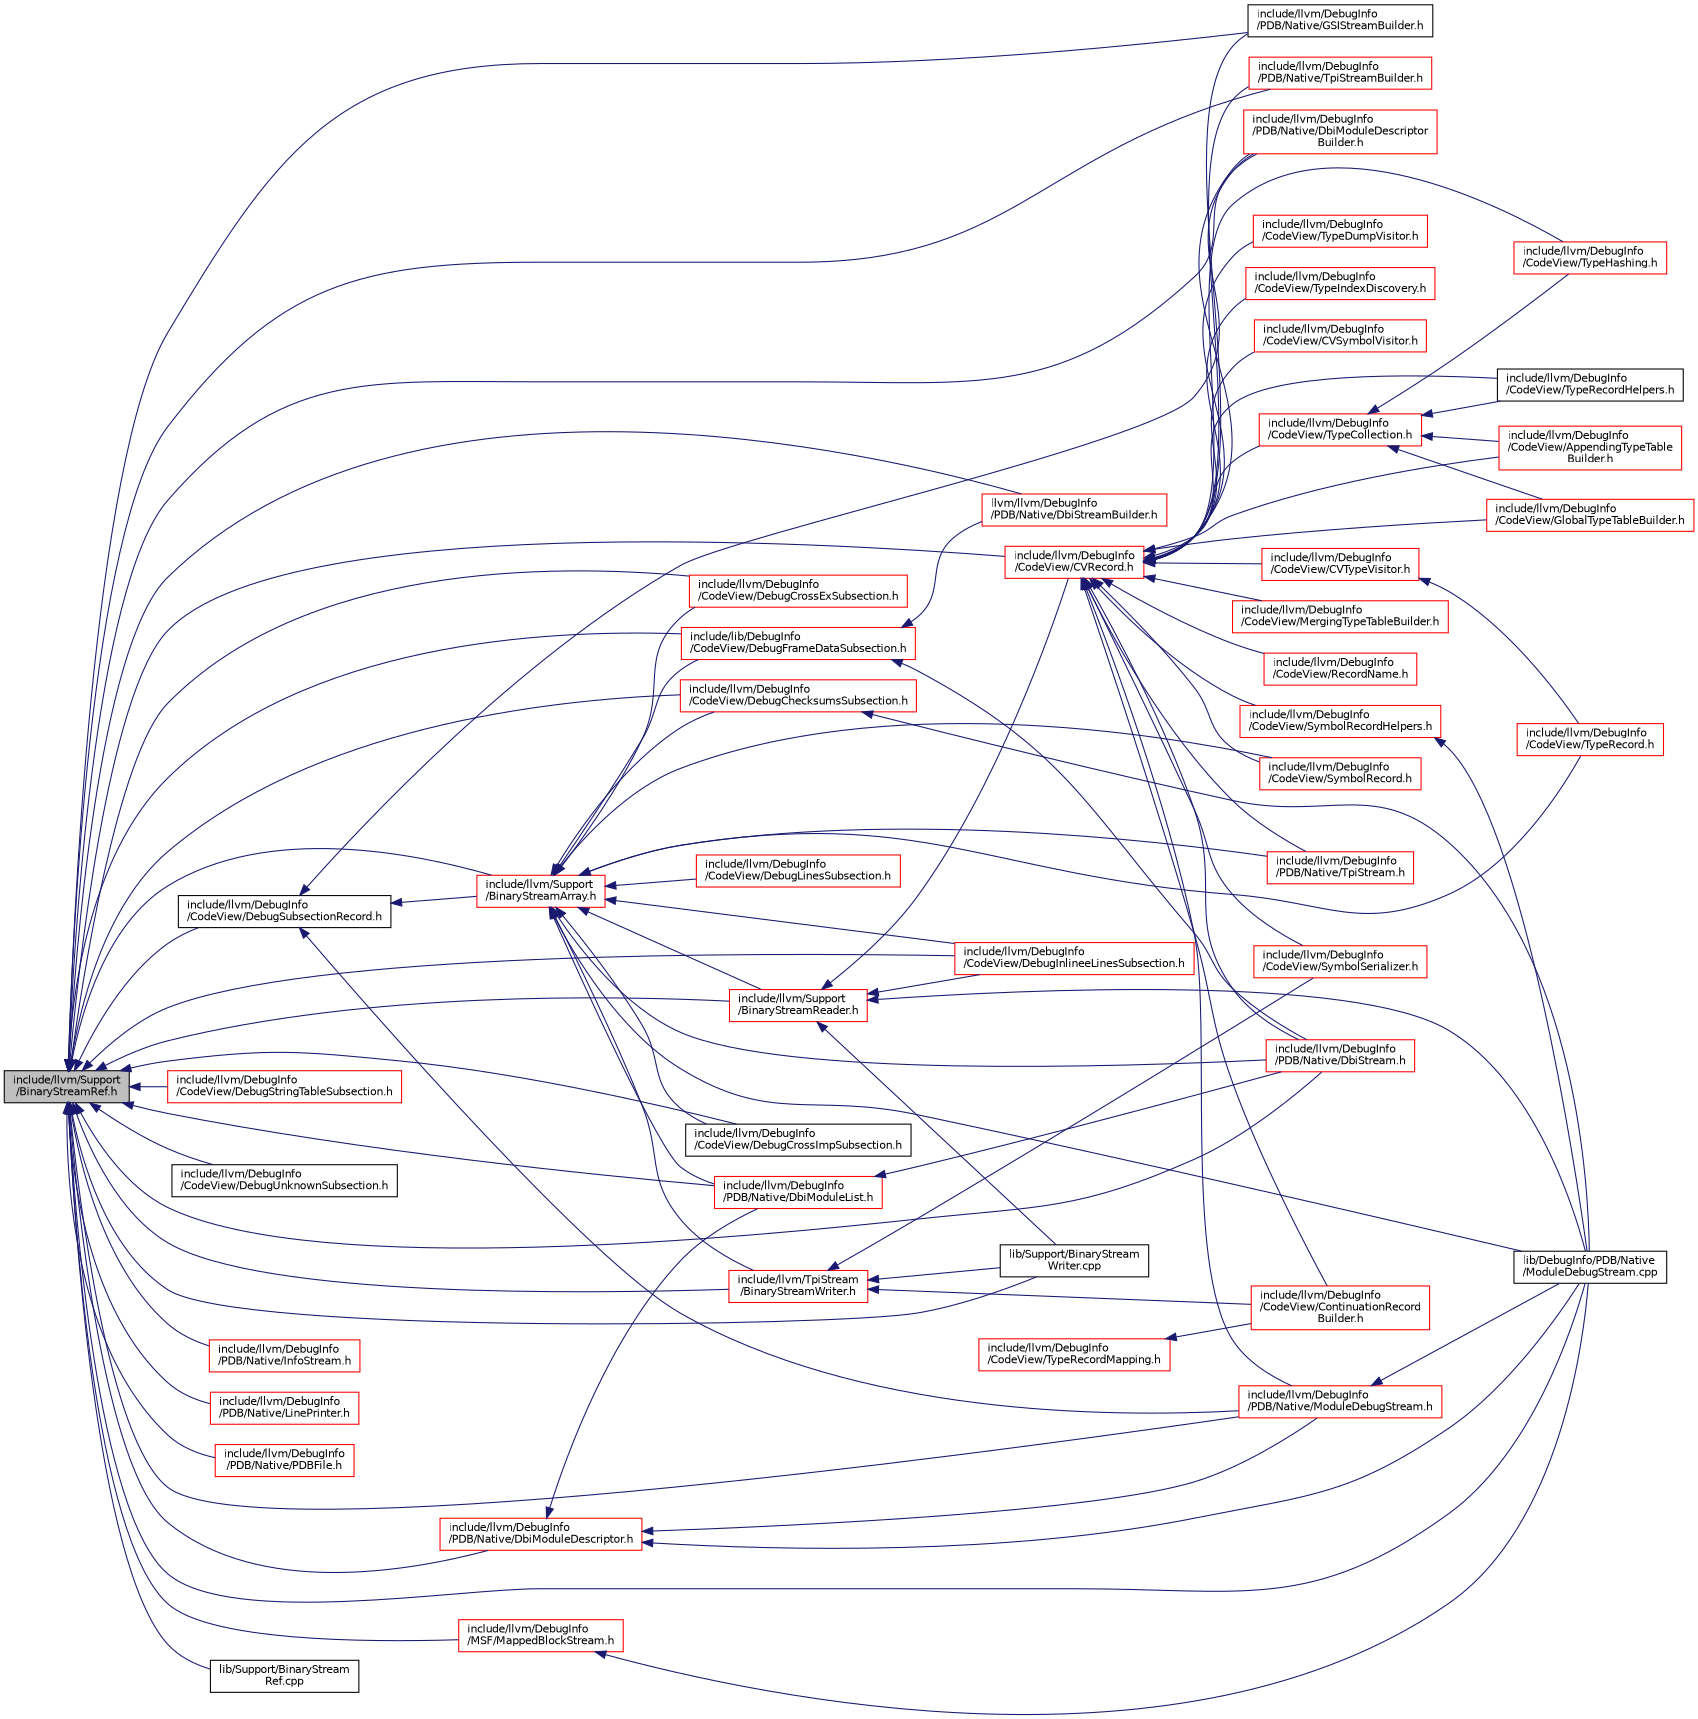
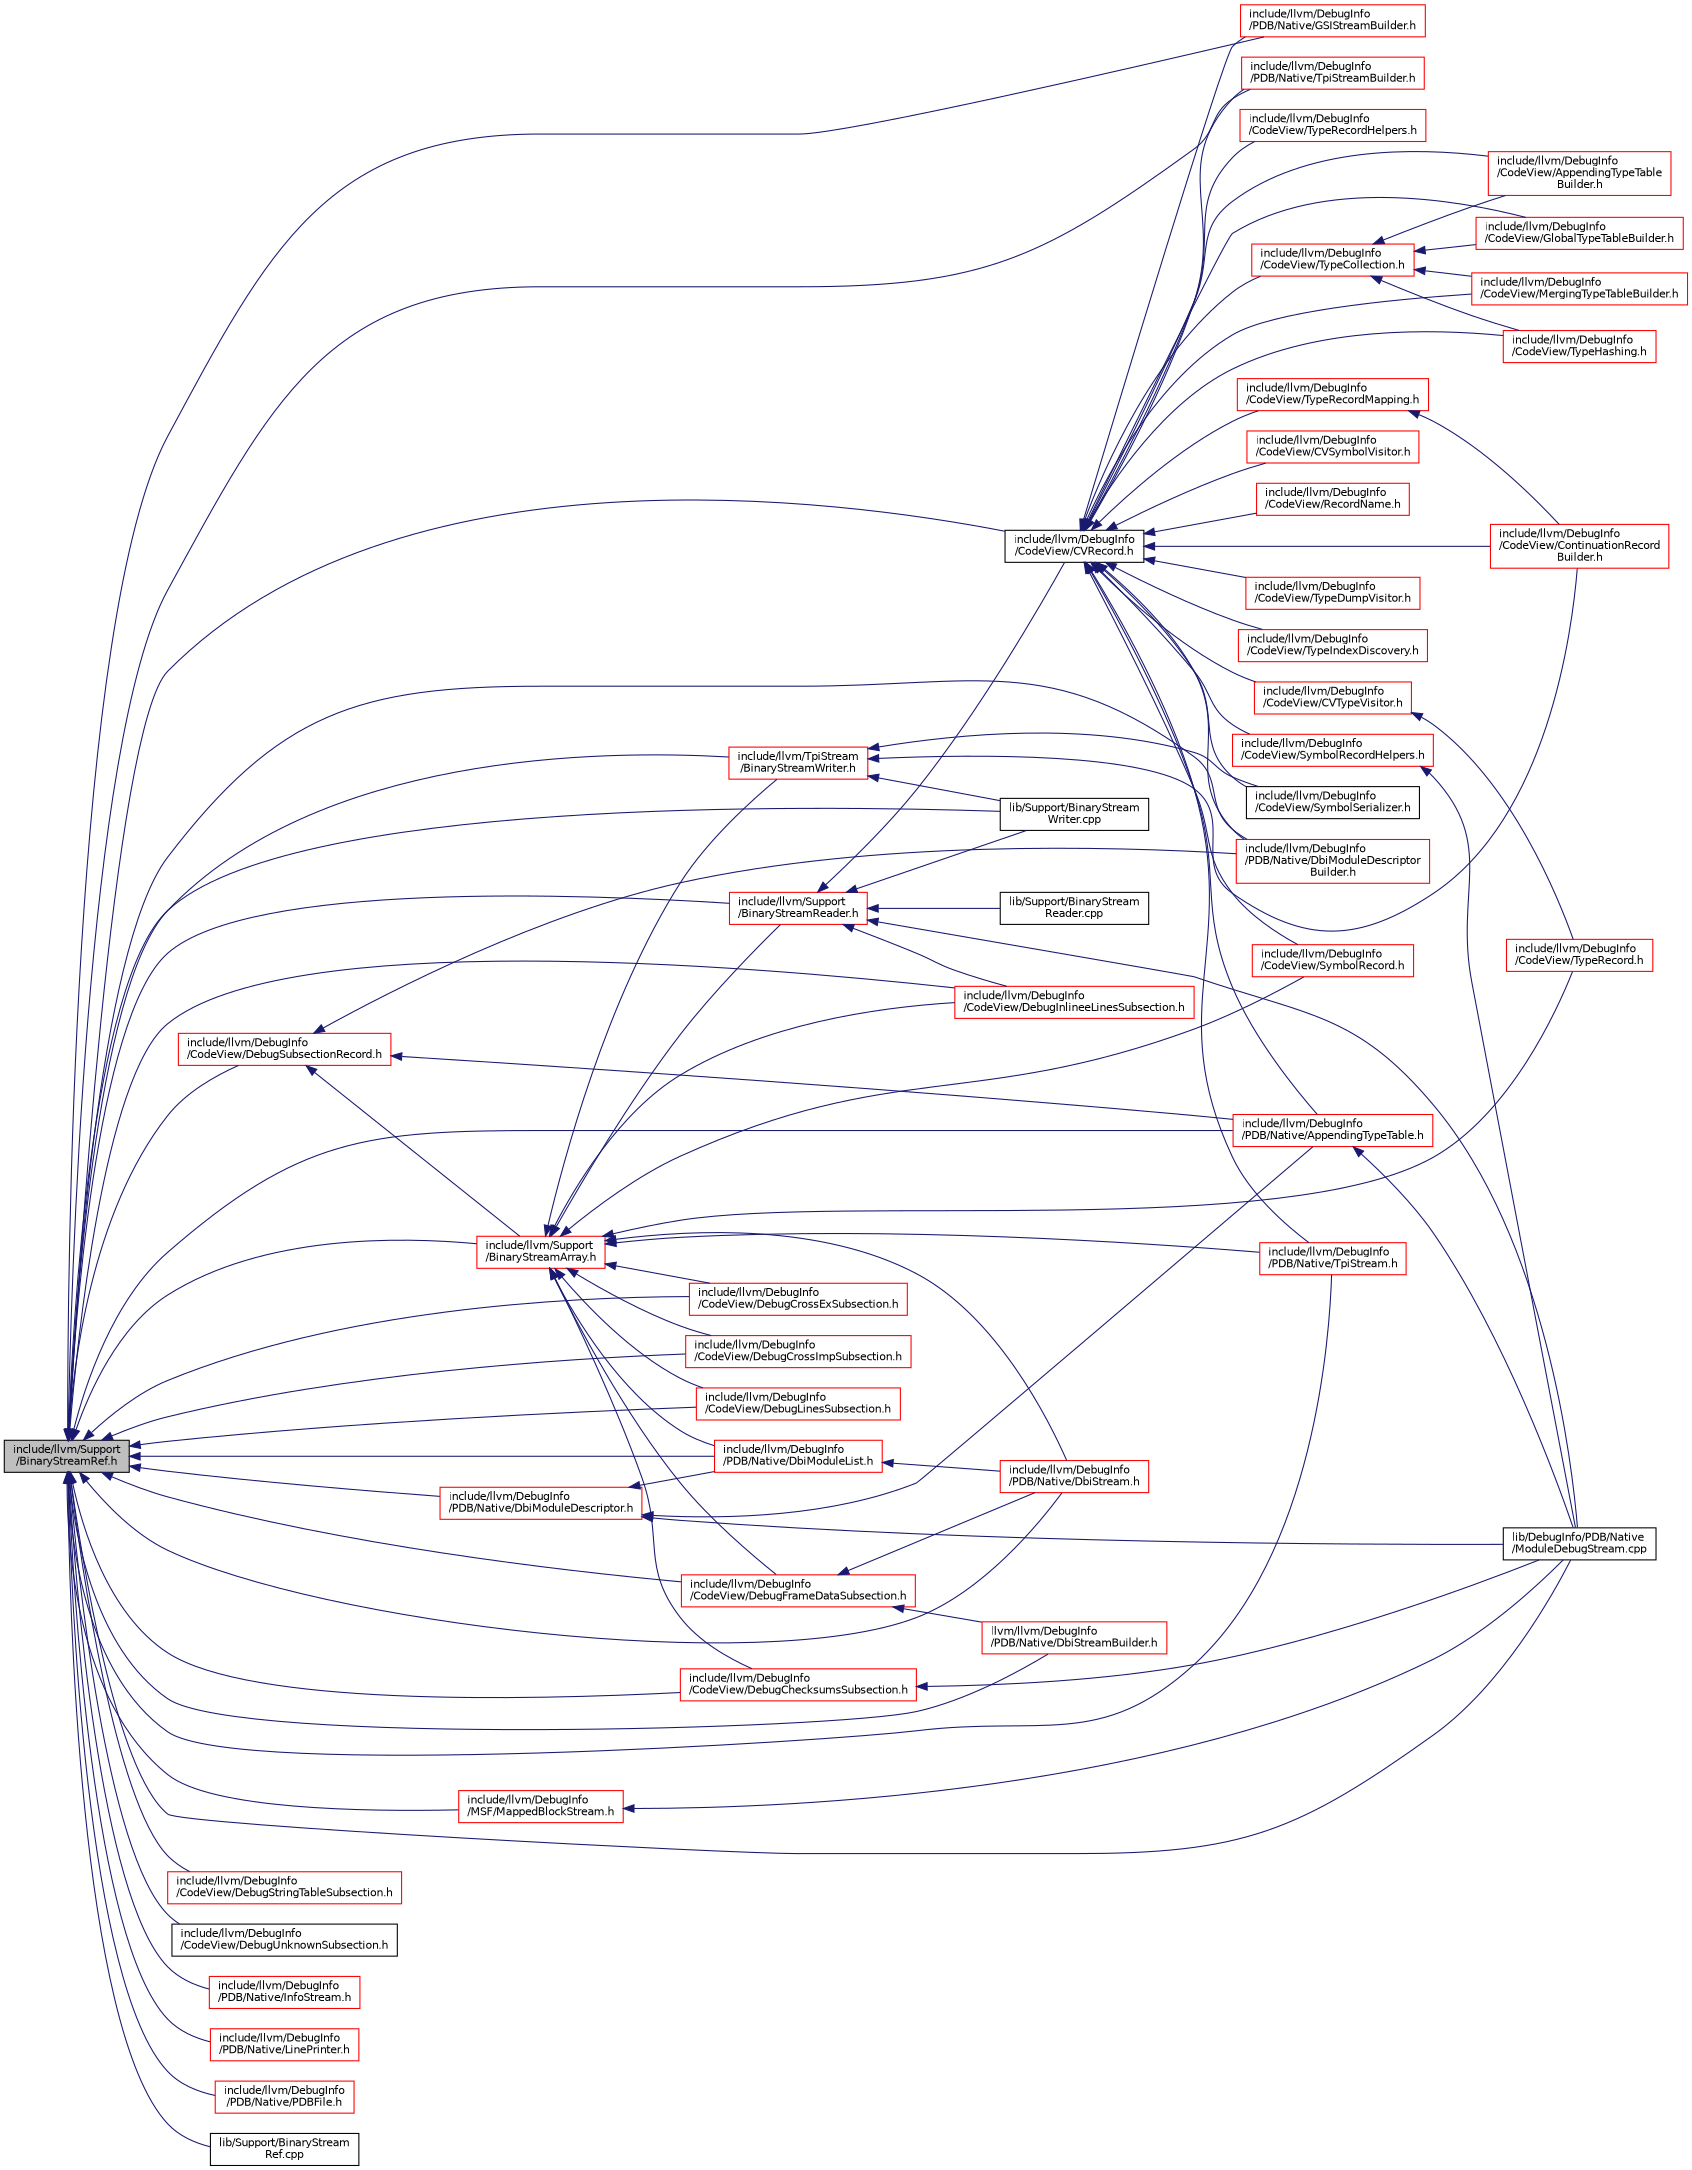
node "include/llvm/DebugInfo /PDB/Native/GSIStreamBuilder.h": color black -> red
node "include/llvm/DebugInfo /CodeView/TypeRecordHelpers.h": color black -> red
edge "include/llvm/DebugInfo /CodeView/TypeRecordHelpers.h" -> "include/llvm/DebugInfo /CodeView/TypeCollection.h": now "include/llvm/DebugInfo /CodeView/MergingTypeTableBuilder.h" -> "include/llvm/DebugInfo /CodeView/TypeCollection.h"
node "include/llvm/DebugInfo /CodeView/CVRecord.h": color red -> black
node "include/lib/DebugInfo /CodeView/DebugFrameDataSubsection.h": label "include/lib/DebugInfo /CodeView/DebugFrameDataSubsection.h" -> "include/llvm/DebugInfo /CodeView/DebugFrameDataSubsection.h"
edge "include/llvm/DebugInfo /PDB/Native/DbiStream.h" -> "include/llvm/DebugInfo /CodeView/CVRecord.h": now "include/llvm/DebugInfo /CodeView/TypeRecordMapping.h" -> "include/llvm/DebugInfo /CodeView/CVRecord.h"
node "lib/Support/BinaryStream Reader.cpp": added
node "include/llvm/DebugInfo /CodeView/DebugSubsectionRecord.h": color black -> red
node "include/llvm/DebugInfo /CodeView/SymbolSerializer.h": color red -> black
edge "lib/DebugInfo/PDB/Native /ModuleDebugStream.cpp" -> "include/llvm/Support /BinaryStreamArray.h": removed
node "include/llvm/DebugInfo /CodeView/DebugCrossImpSubsection.h": color black -> red
node "include/llvm/DebugInfo /PDB/Native/ModuleDebugStream.h": label "include/llvm/DebugInfo /PDB/Native/ModuleDebugStream.h" -> "include/llvm/DebugInfo /PDB/Native/AppendingTypeTable.h"
edge "include/llvm/DebugInfo /CodeView/DebugLinesSubsection.h" -> "include/llvm/Support /BinaryStreamRef.h": added
edge "include/llvm/DebugInfo /PDB/Native/TpiStream.h" -> "include/llvm/Support /BinaryStreamRef.h": added
